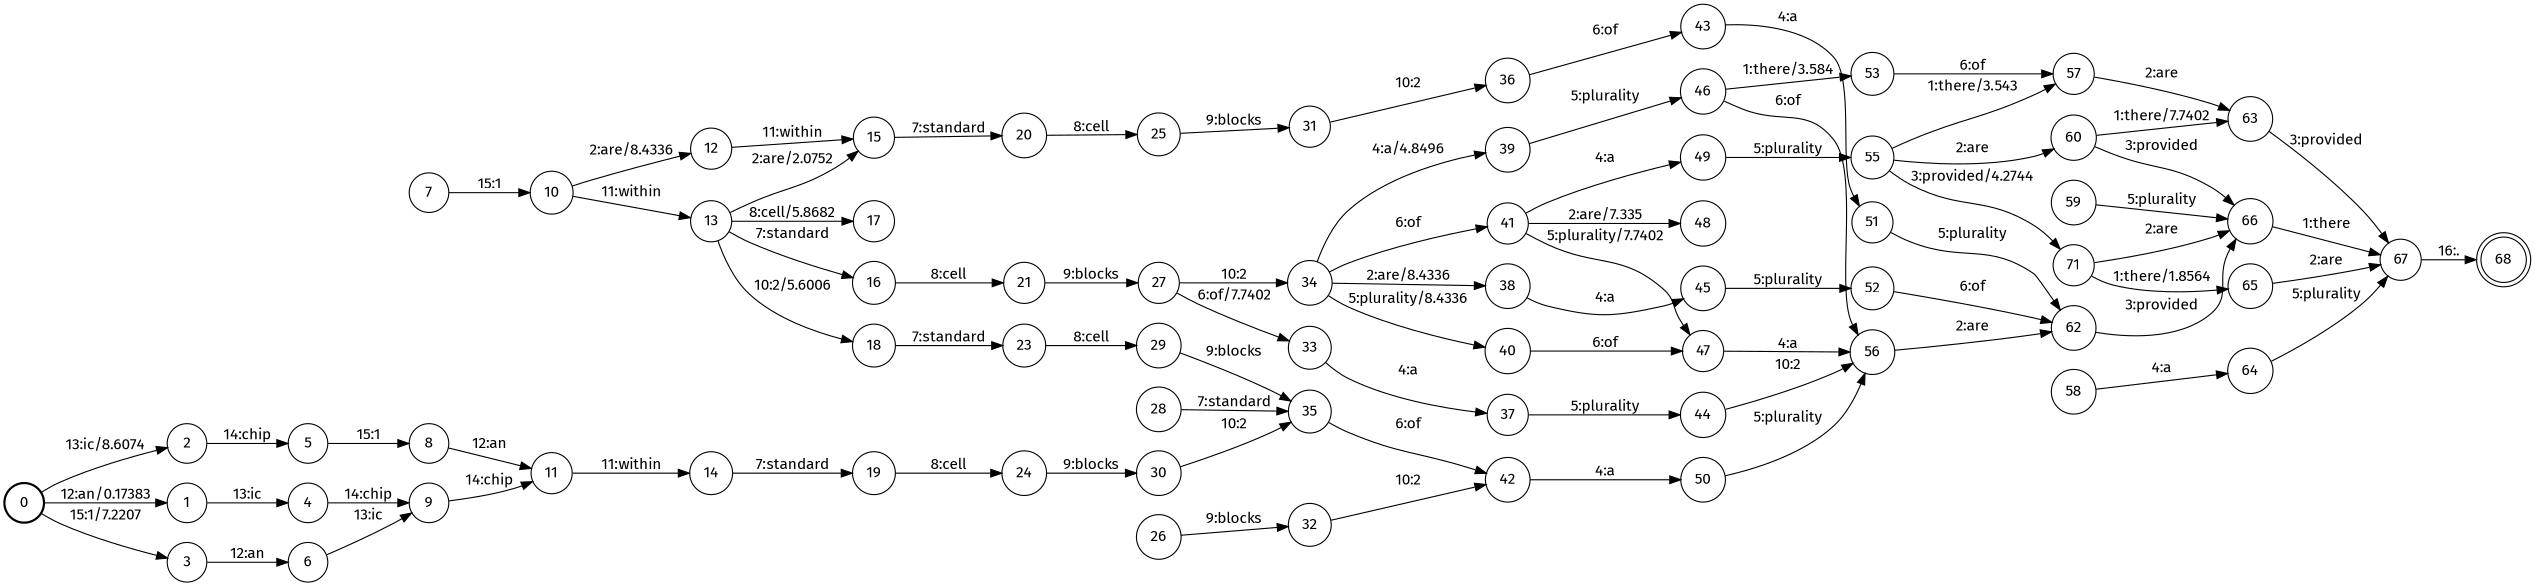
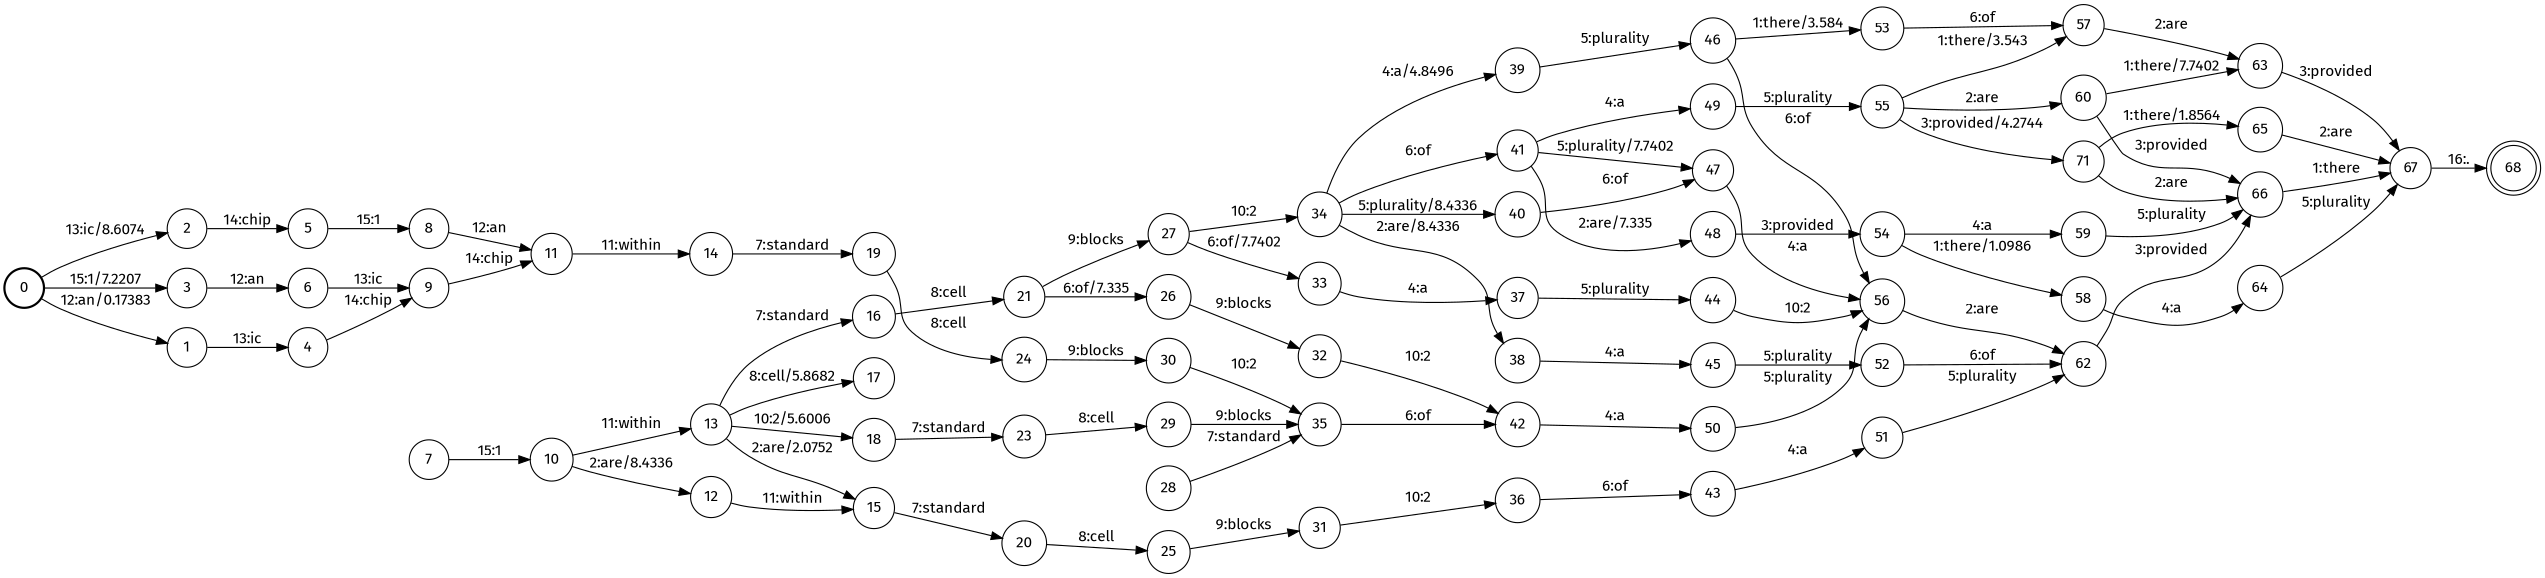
node "54": added
edge "21" -> "26": added, label "6:of/7.335"
